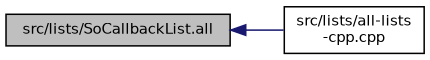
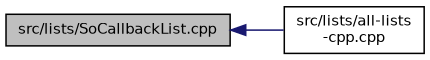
node "src/lists/SoCallbackList.all": label "src/lists/SoCallbackList.all" -> "src/lists/SoCallbackList.cpp"
